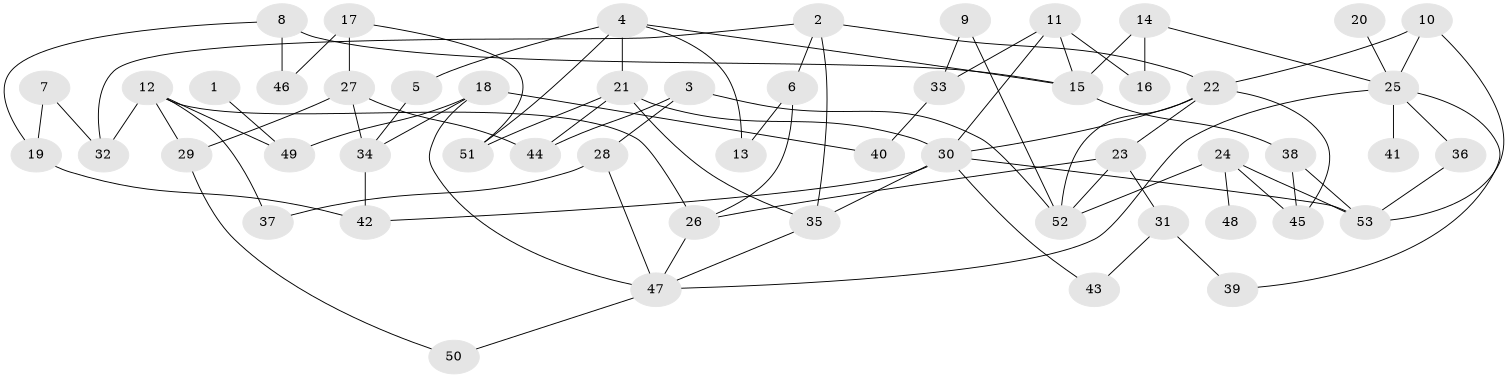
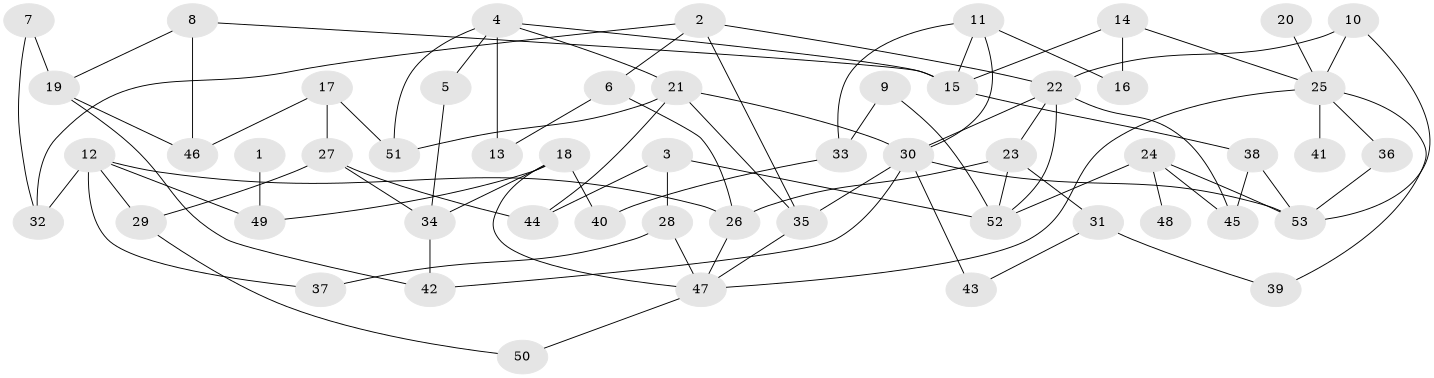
edge "19" -- "46": added
